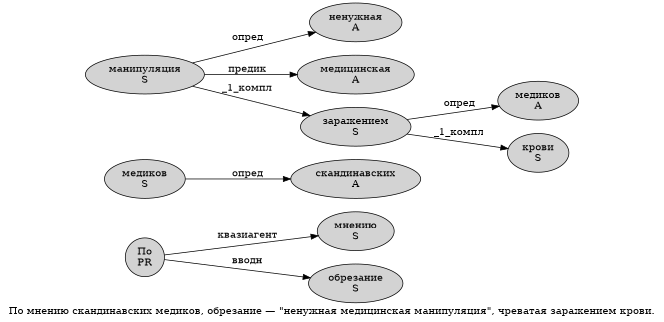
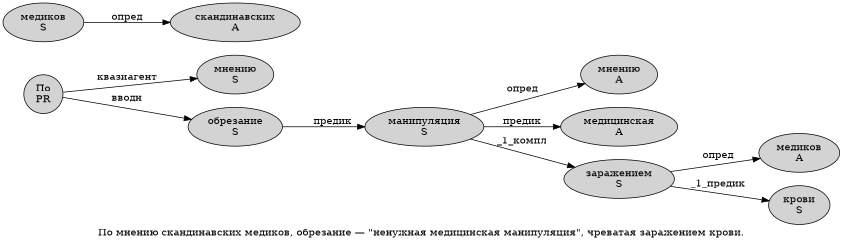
node "ненужная A": label "ненужная A" -> "мнению A"
edge "обрезание S" -> "манипуляция S": added, label "предик"
edge "заражением S" -> "крови S": label "_1_компл" -> "_1_предик"
